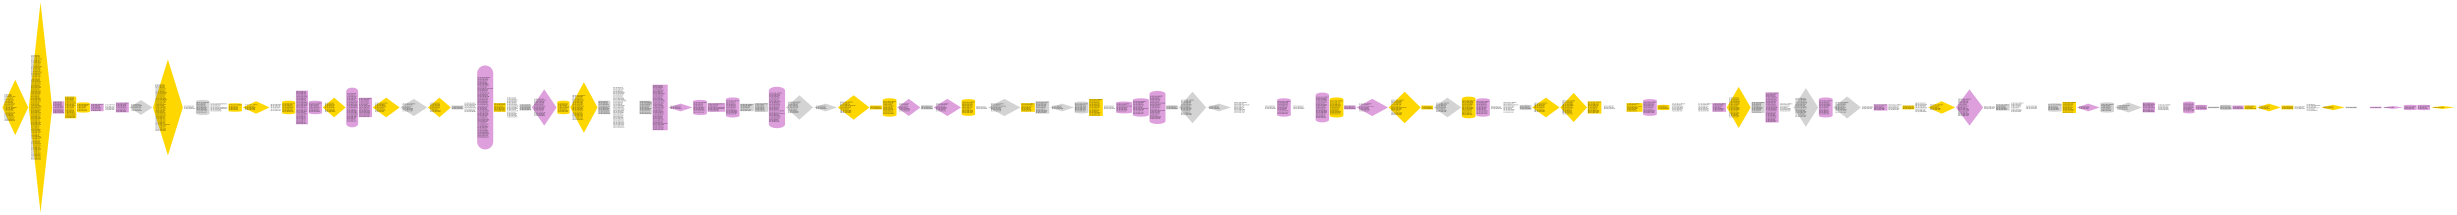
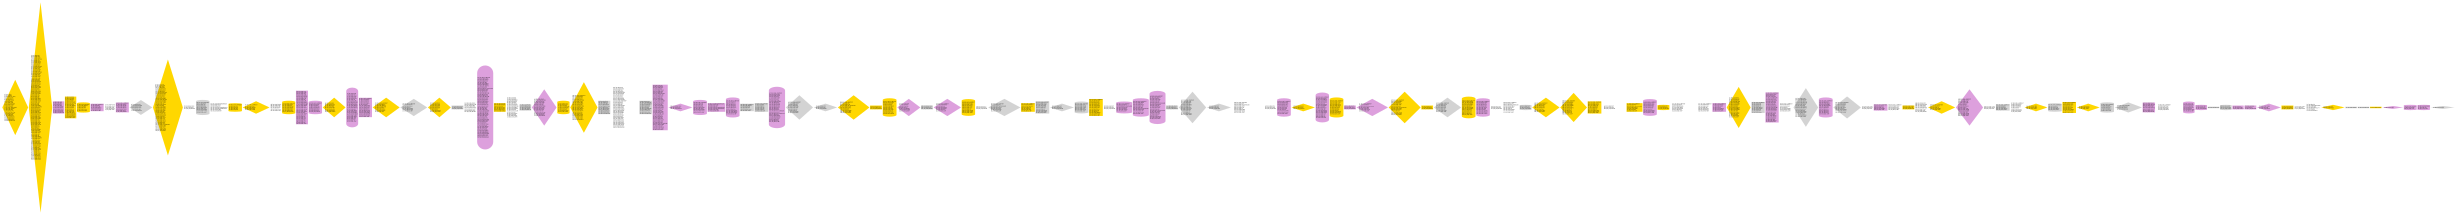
node "4f2: [NO_SSA] DUP4 4f3: [NO_SSA] DUP5 4f4: [NO_SSA] REVERT": fillcolor white -> gold
node "6a2: [NO_SSA] PUSH2 6a5: [NO_SSA] PUSH2 6a8: [NO_SSA] JUMP": fillcolor white -> gold
node "6bb: [NO_SSA] PUSH2 6be: [NO_SSA] PUSH2 6c1: [NO_SSA] JUMP": fillcolor plum -> gold
node "700: [NO_SSA] SUB 701: [NO_SSA] LT 702: [NO_SSA] INVALID": fillcolor gold -> plum
node "703: [NO_SSA] PUSH6 70a: [NO_SSA] MUL 70b: [NO_SSA] INVALID": fillcolor gold -> plum
node "71b: [NO_SSA] INVALID": added
node "71c: [NO_SSA] INVALID": fillcolor plum -> gold
node "729: [NO_SSA] CALLER": fillcolor gold -> lightgrey
